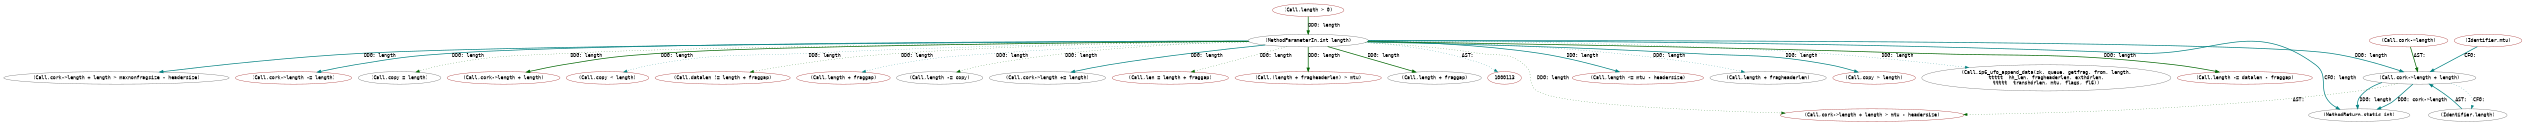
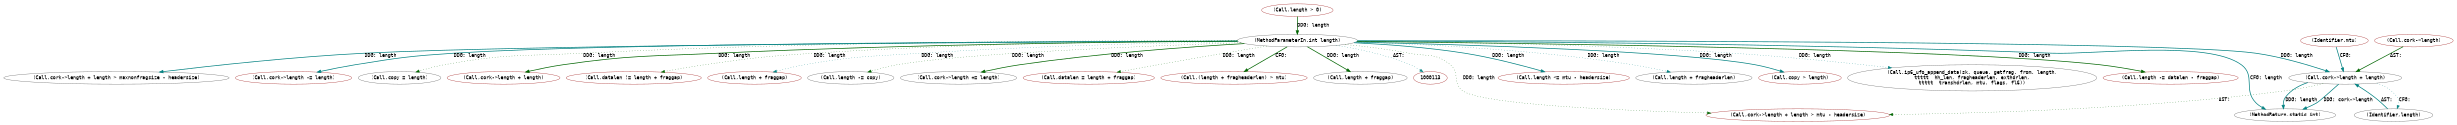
edge "(MethodParameterIn,int length)" -> "(Call,cork->length += length)": color teal -> darkgreen
edge "(MethodParameterIn,int length)" -> "(Call,(length + fragheaderlen) > mtu)": label "DDG: length" -> "CFG: "
node "(Call,copy < length)": removed
node "(Call,len = length + fraggap)": label "(Call,len = length + fraggap)" -> "(Call,datalen = length + fraggap)"
